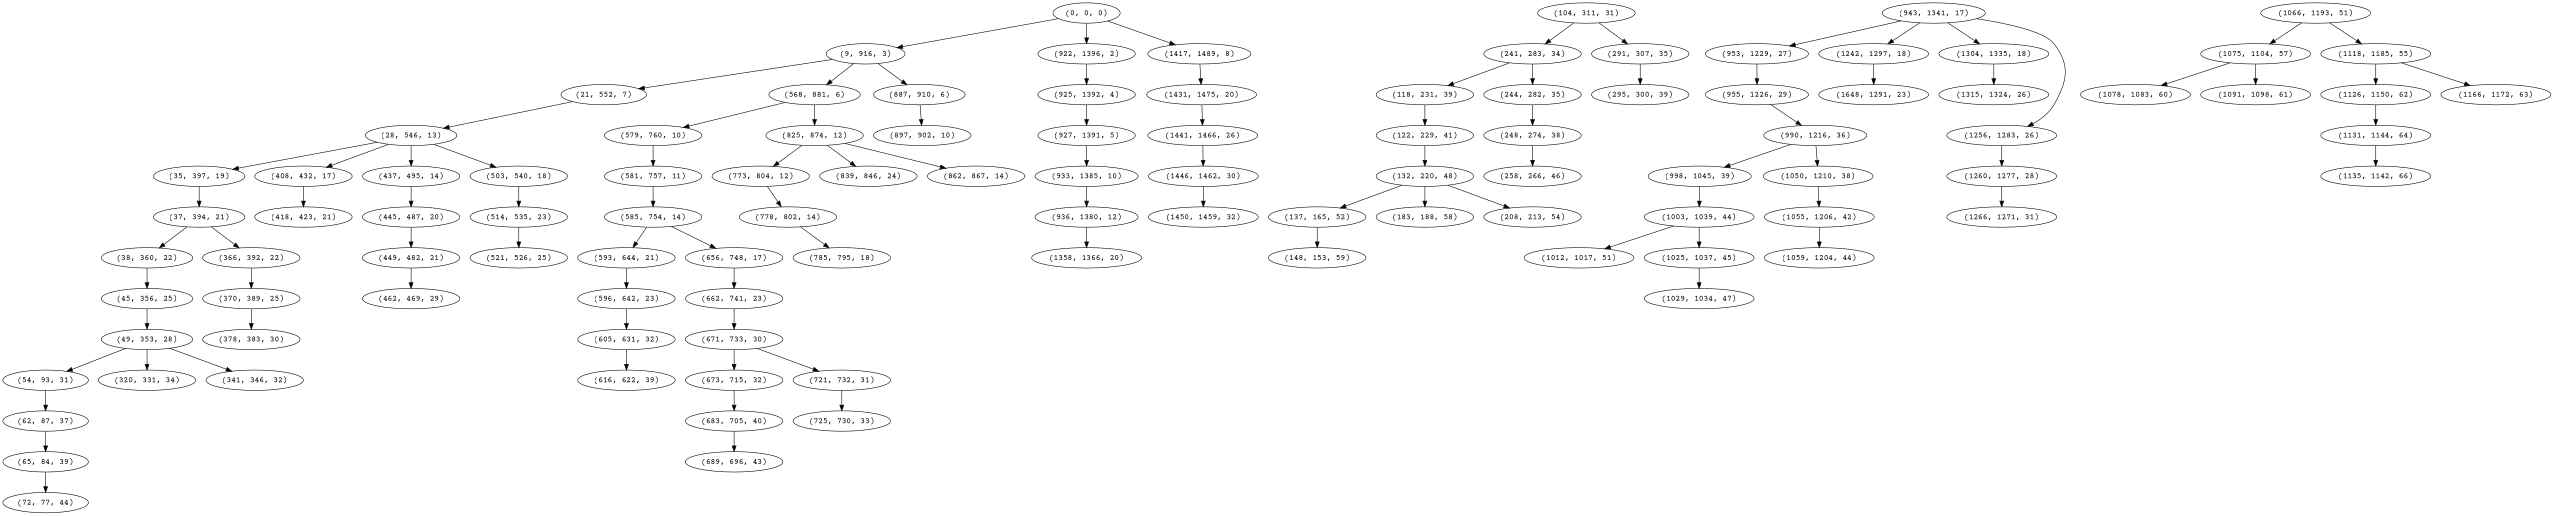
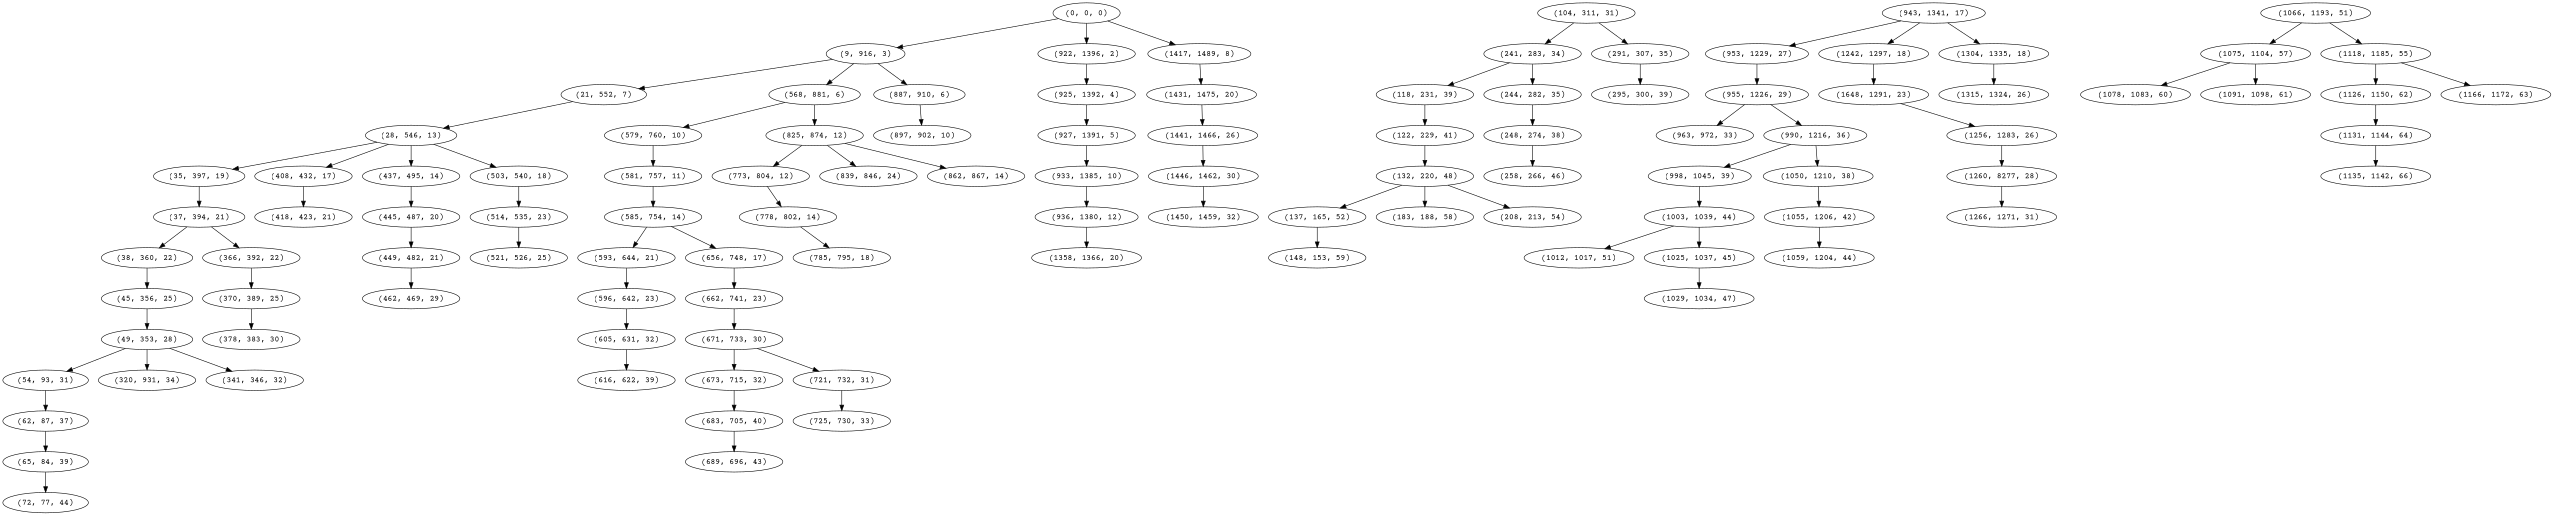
edge "(943, 1341, 17)" -> "(1256, 1283, 26)": now "(1648, 1291, 23)" -> "(1256, 1283, 26)"
node "(963, 972, 33)": added
node "(1260, 1277, 28)": label "(1260, 1277, 28)" -> "(1260, 8277, 28)"
node "(320, 331, 34)": label "(320, 331, 34)" -> "(320, 931, 34)"
